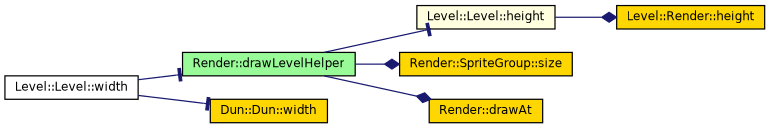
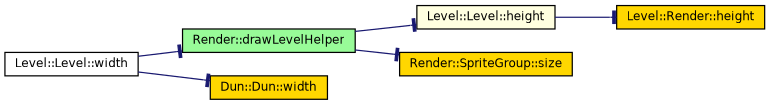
edge "Level::Level::height" -> "Level::Render::height": arrowhead diamond -> tee
edge "Render::drawLevelHelper" -> "Render::SpriteGroup::size": arrowhead diamond -> tee
node "Render::drawAt": removed
